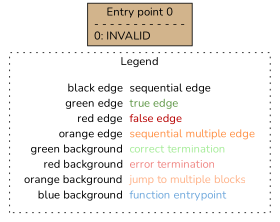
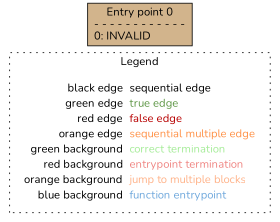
node "black edge": text "error termination" -> "entrypoint termination"
